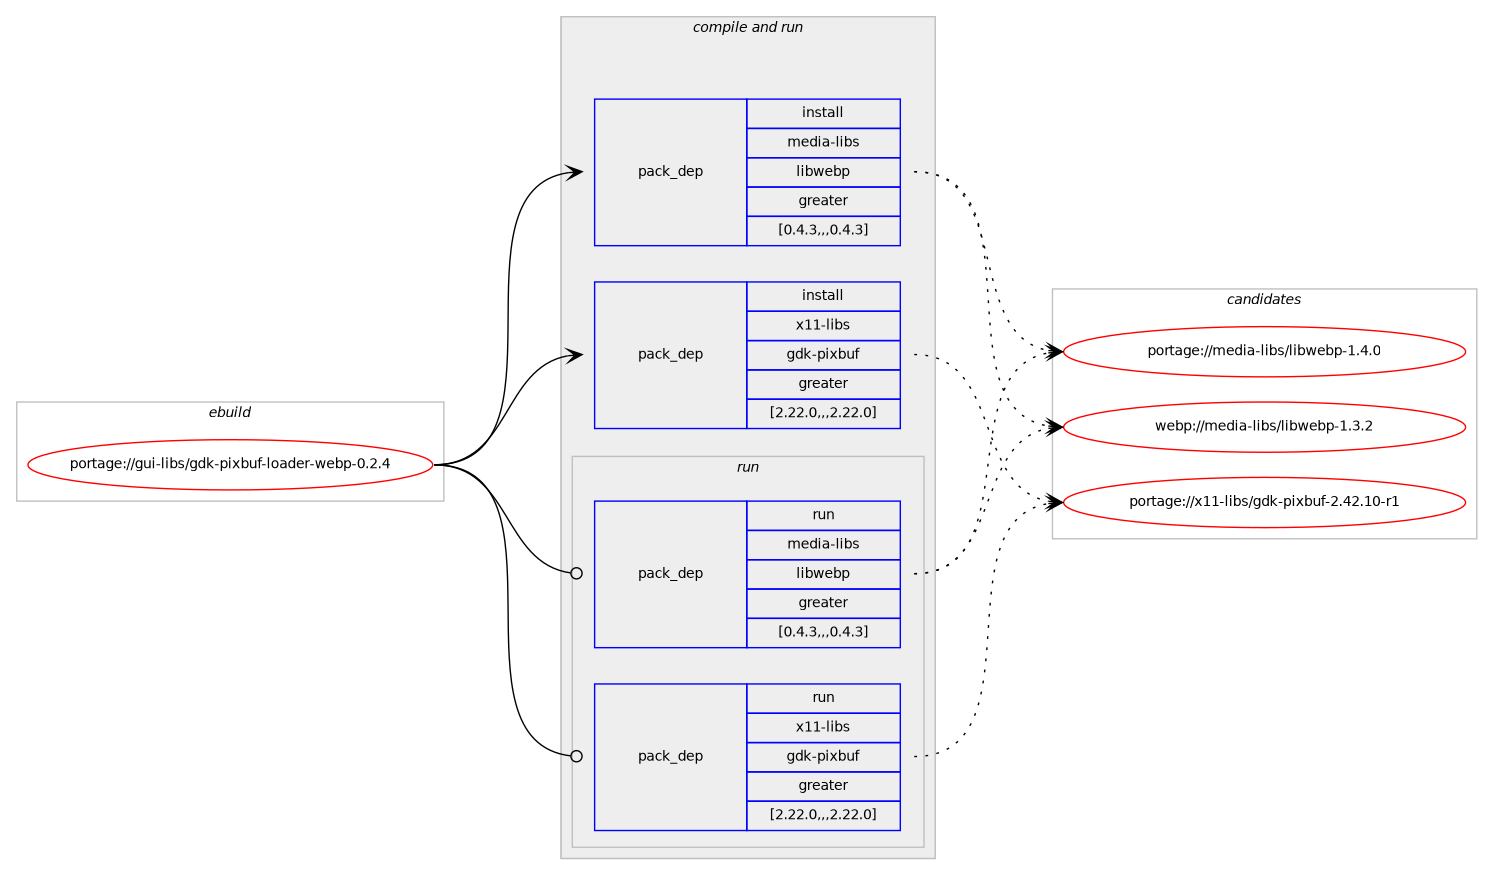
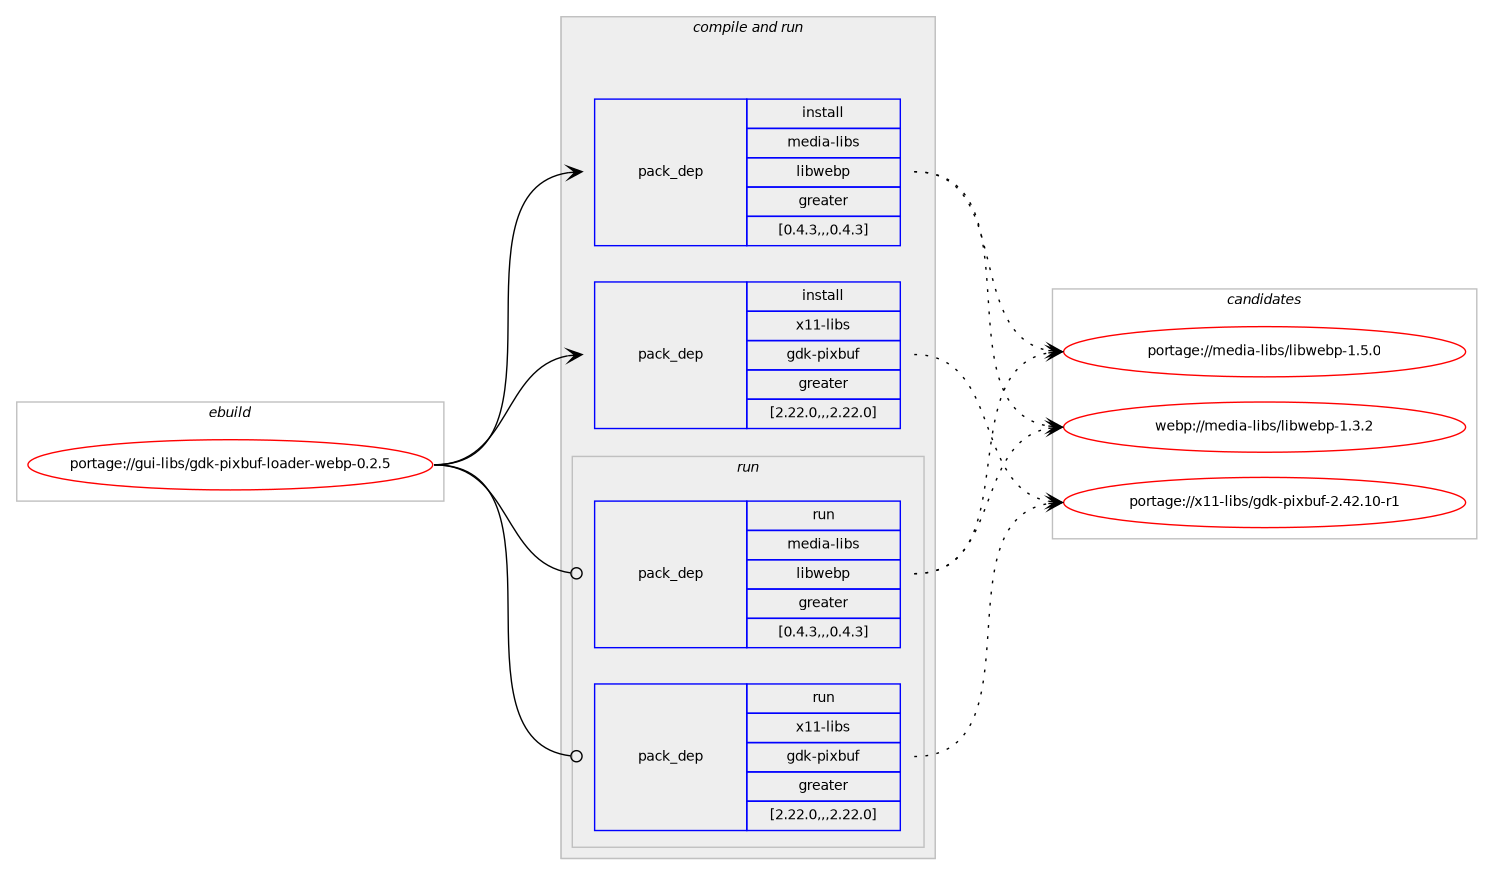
node "portage://media-libs/libwebp-1.4.0": label "portage://media-libs/libwebp-1.4.0" -> "portage://media-libs/libwebp-1.5.0"
node "portage://gui-libs/gdk-pixbuf-loader-webp-0.2.4": label "portage://gui-libs/gdk-pixbuf-loader-webp-0.2.4" -> "portage://gui-libs/gdk-pixbuf-loader-webp-0.2.5"
